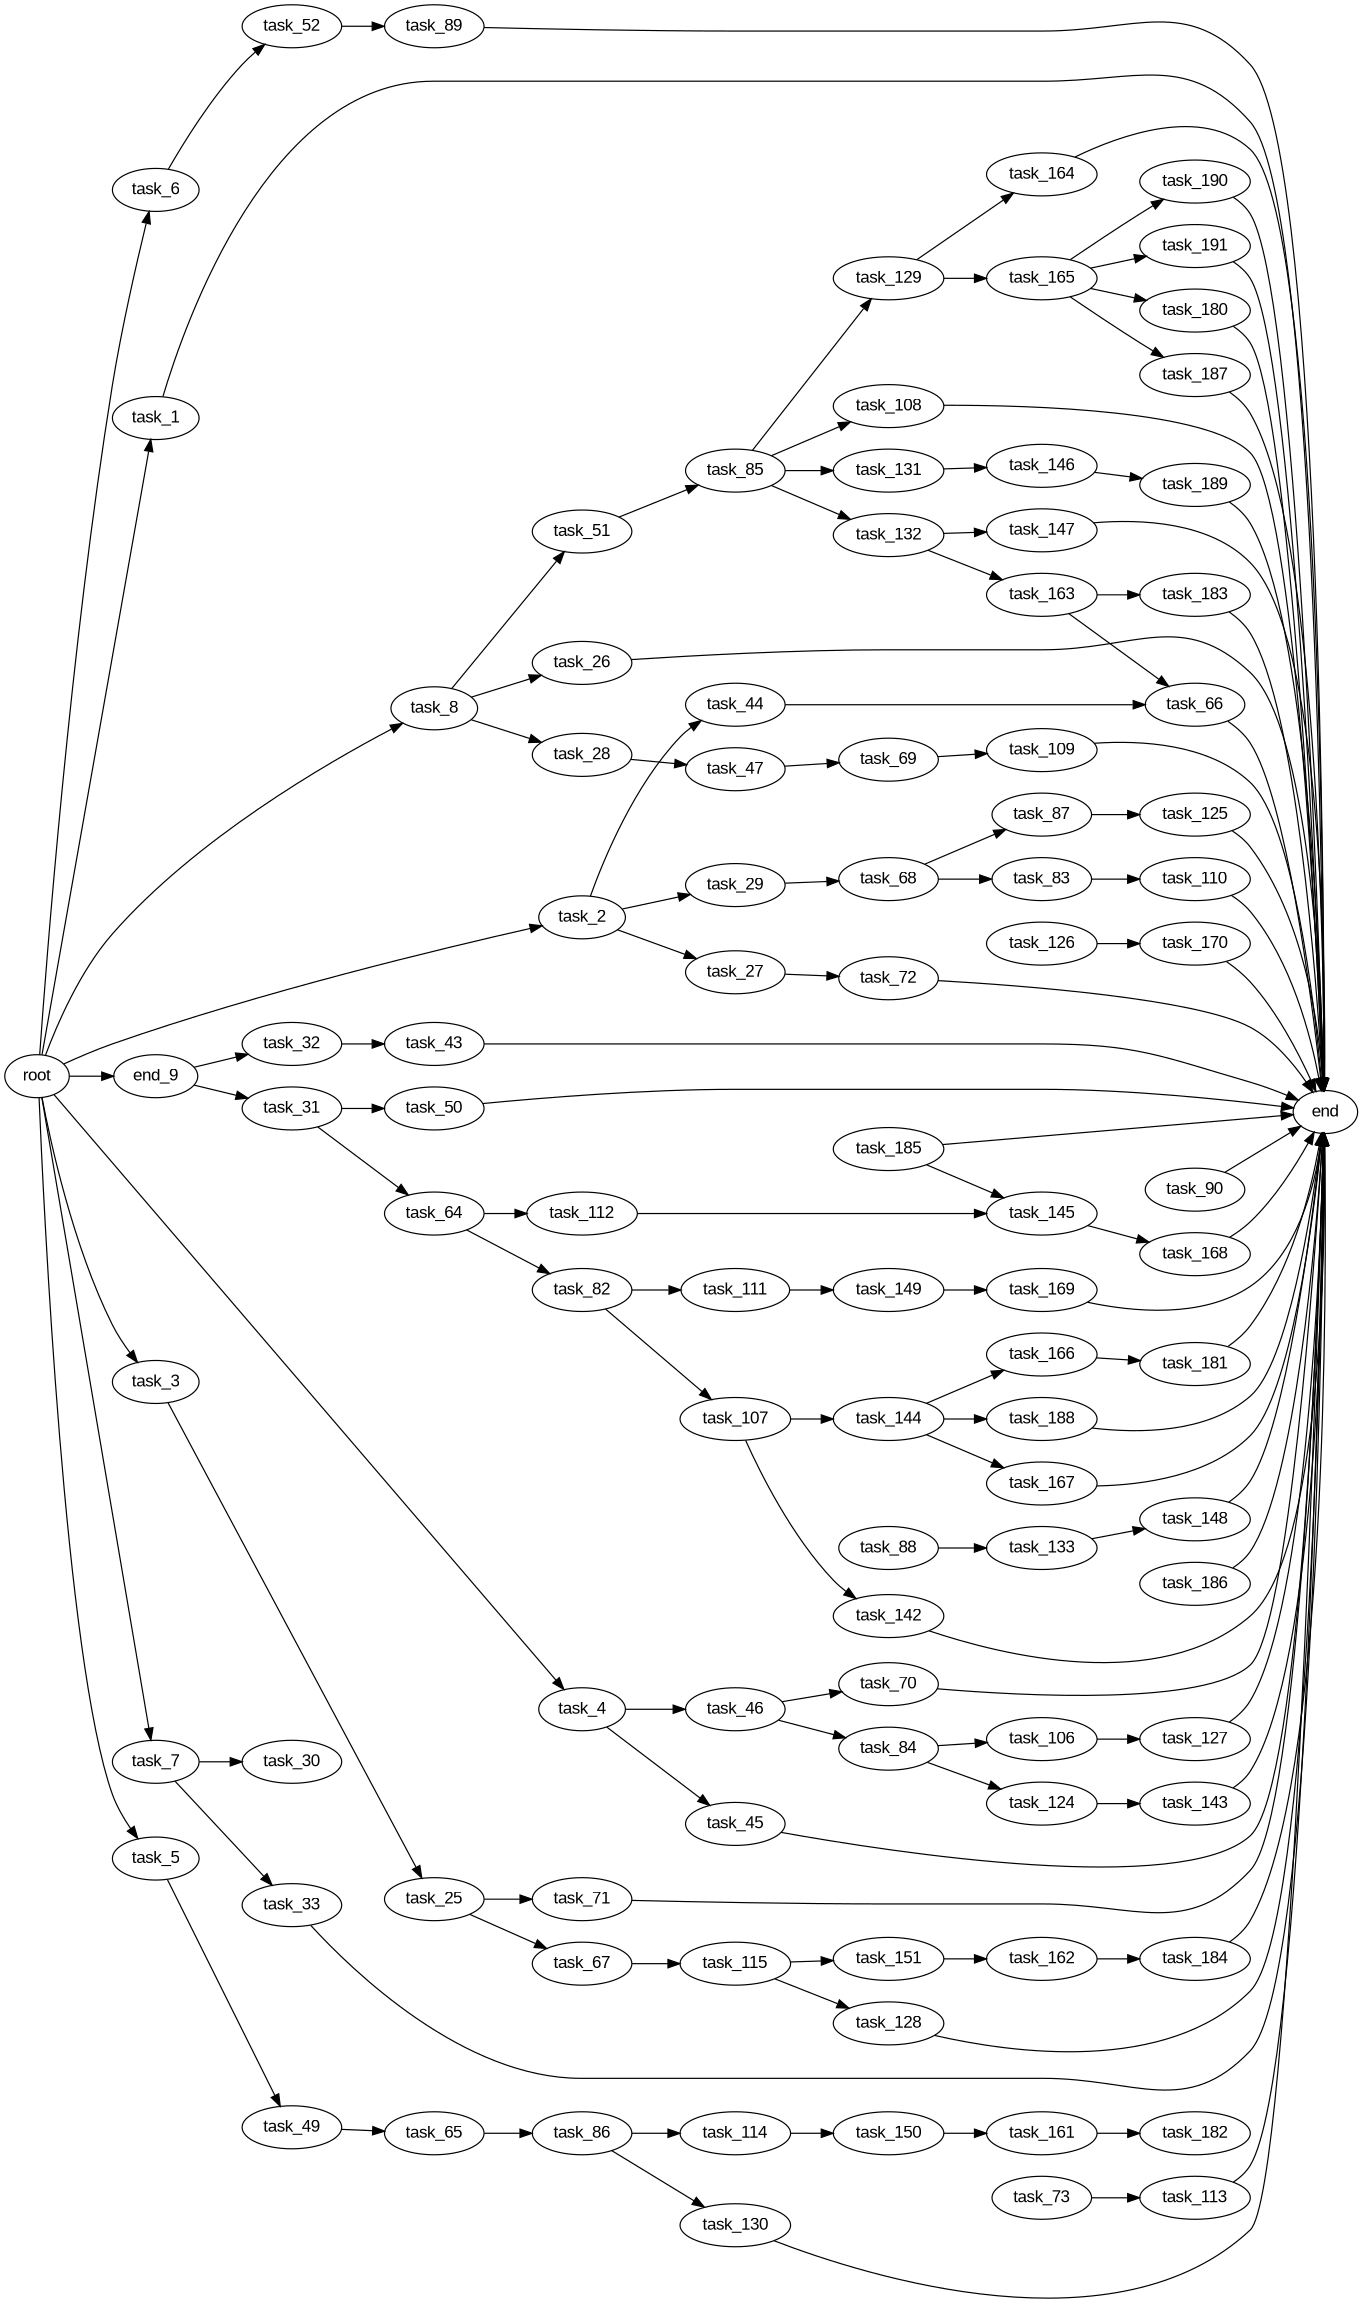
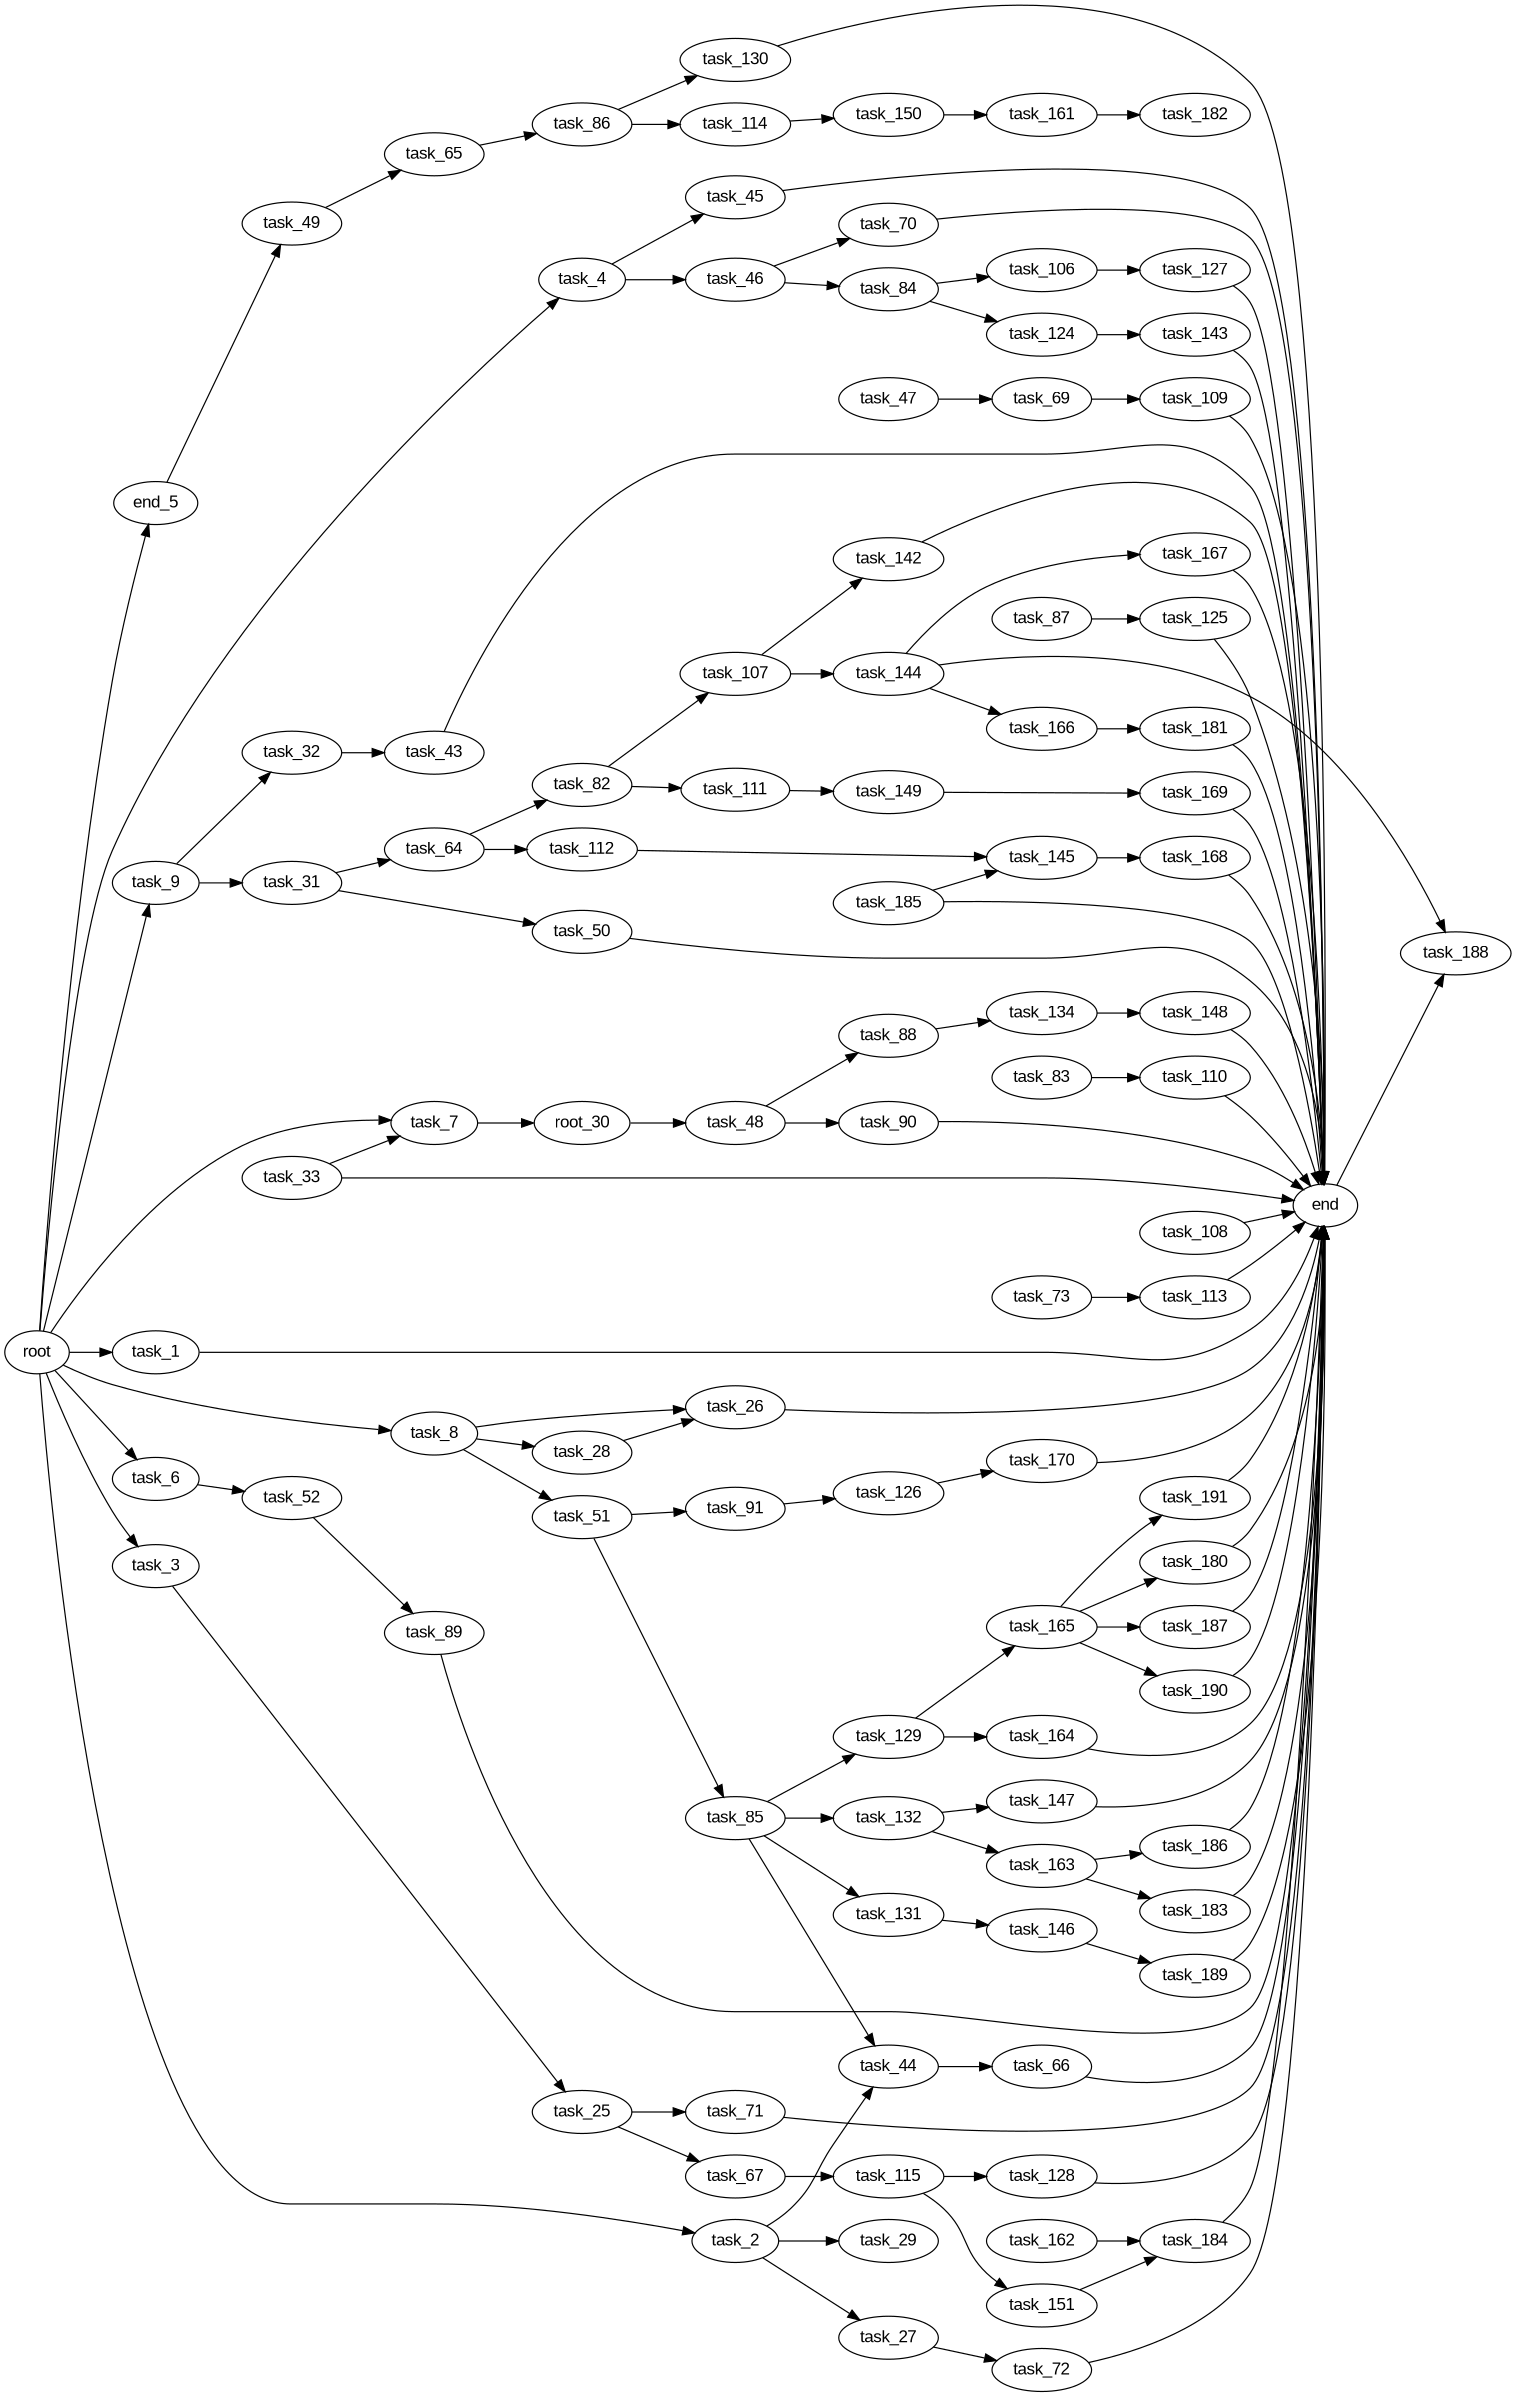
edge "task_85" -> "task_108": now "task_85" -> "task_44"
edge "task_163" -> "task_66": now "task_163" -> "task_186"
edge "task_28" -> "task_47": now "task_28" -> "task_26"
node "task_68": removed
node "end_9": label "end_9" -> "task_9"
node "task_48": added
edge "task_188" -> "end": reversed
node "task_91": added
node "task_133": label "task_133" -> "task_134"
node "task_30": label "task_30" -> "root_30"
edge "task_7" -> "task_33": reversed
node "task_5": label "task_5" -> "end_5"
edge "task_151" -> "task_162": now "task_151" -> "task_184"
